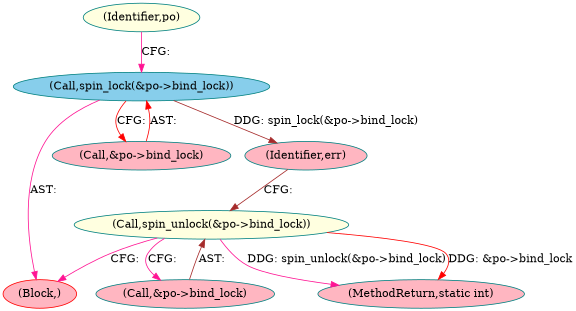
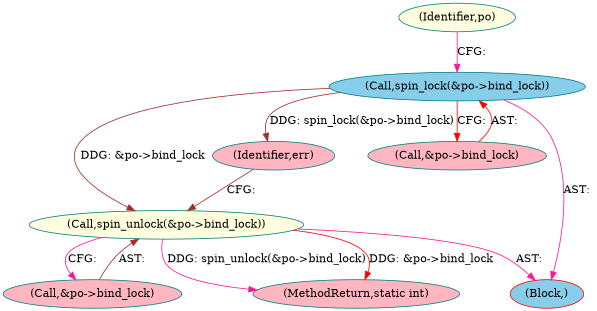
edge "(Call,spin_lock(&po->bind_lock))" -> "(Call,spin_unlock(&po->bind_lock))": added, label "DDG: &po->bind_lock"
edge "(Call,spin_unlock(&po->bind_lock))" -> "(Block,)": label "CFG: " -> "AST: "
node "(Block,)": fillcolor lightpink -> skyblue
